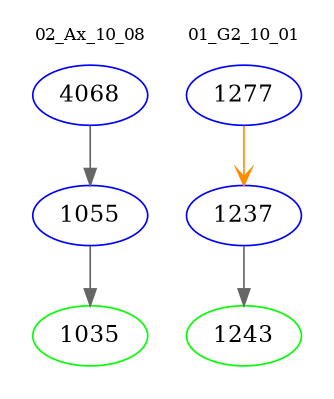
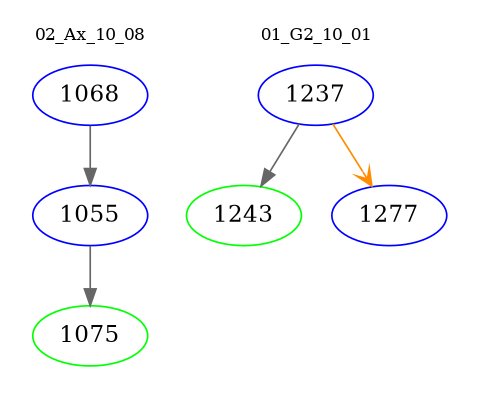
node "4068": label "4068" -> "1068"
edge "1277" -> "1237": reversed
node "1035": label "1035" -> "1075"
